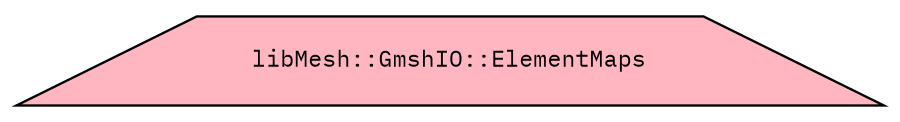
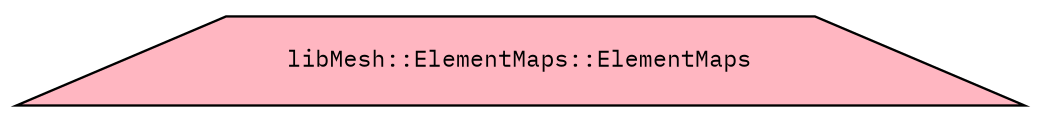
node "libMesh::GmshIO::ElementMaps": label "libMesh::GmshIO::ElementMaps" -> "libMesh::ElementMaps::ElementMaps"
